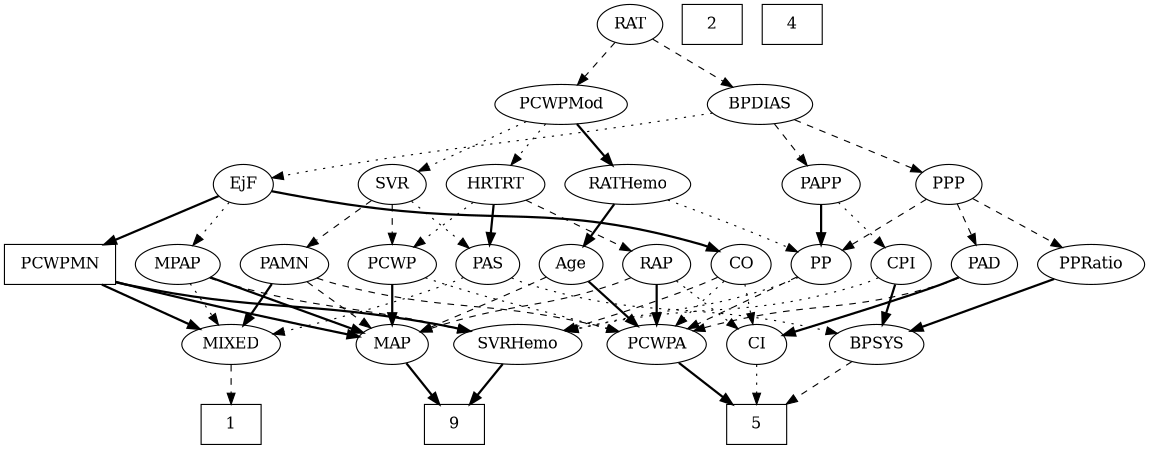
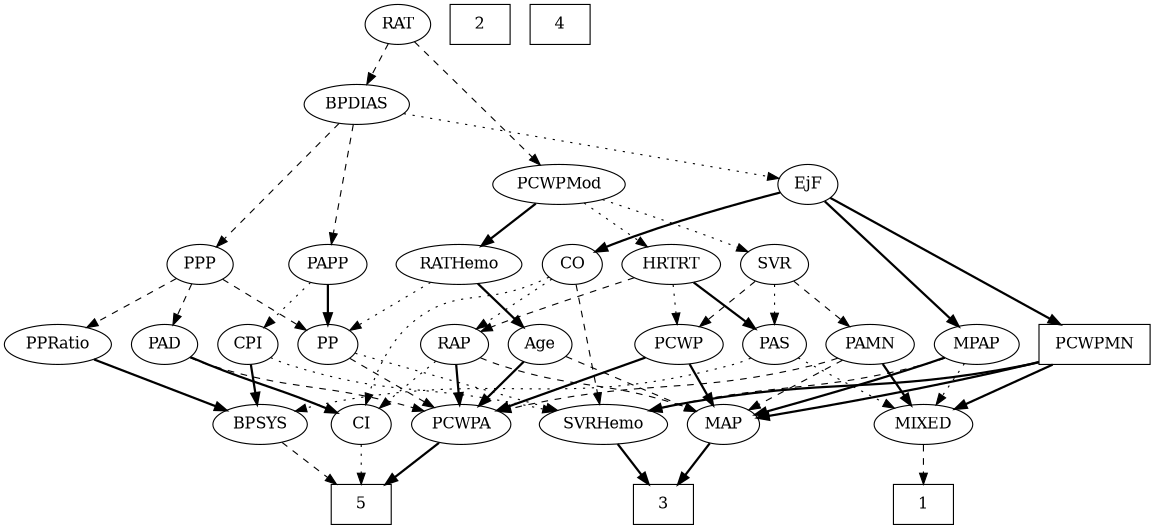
edge "EjF" -> "MPAP": style dotted -> bold
edge "CO" -> "PCWPA": now "CO" -> "RAP"
edge "PCWP" -> "PCWPA": style dotted -> bold
node "9": label "9" -> "3"
